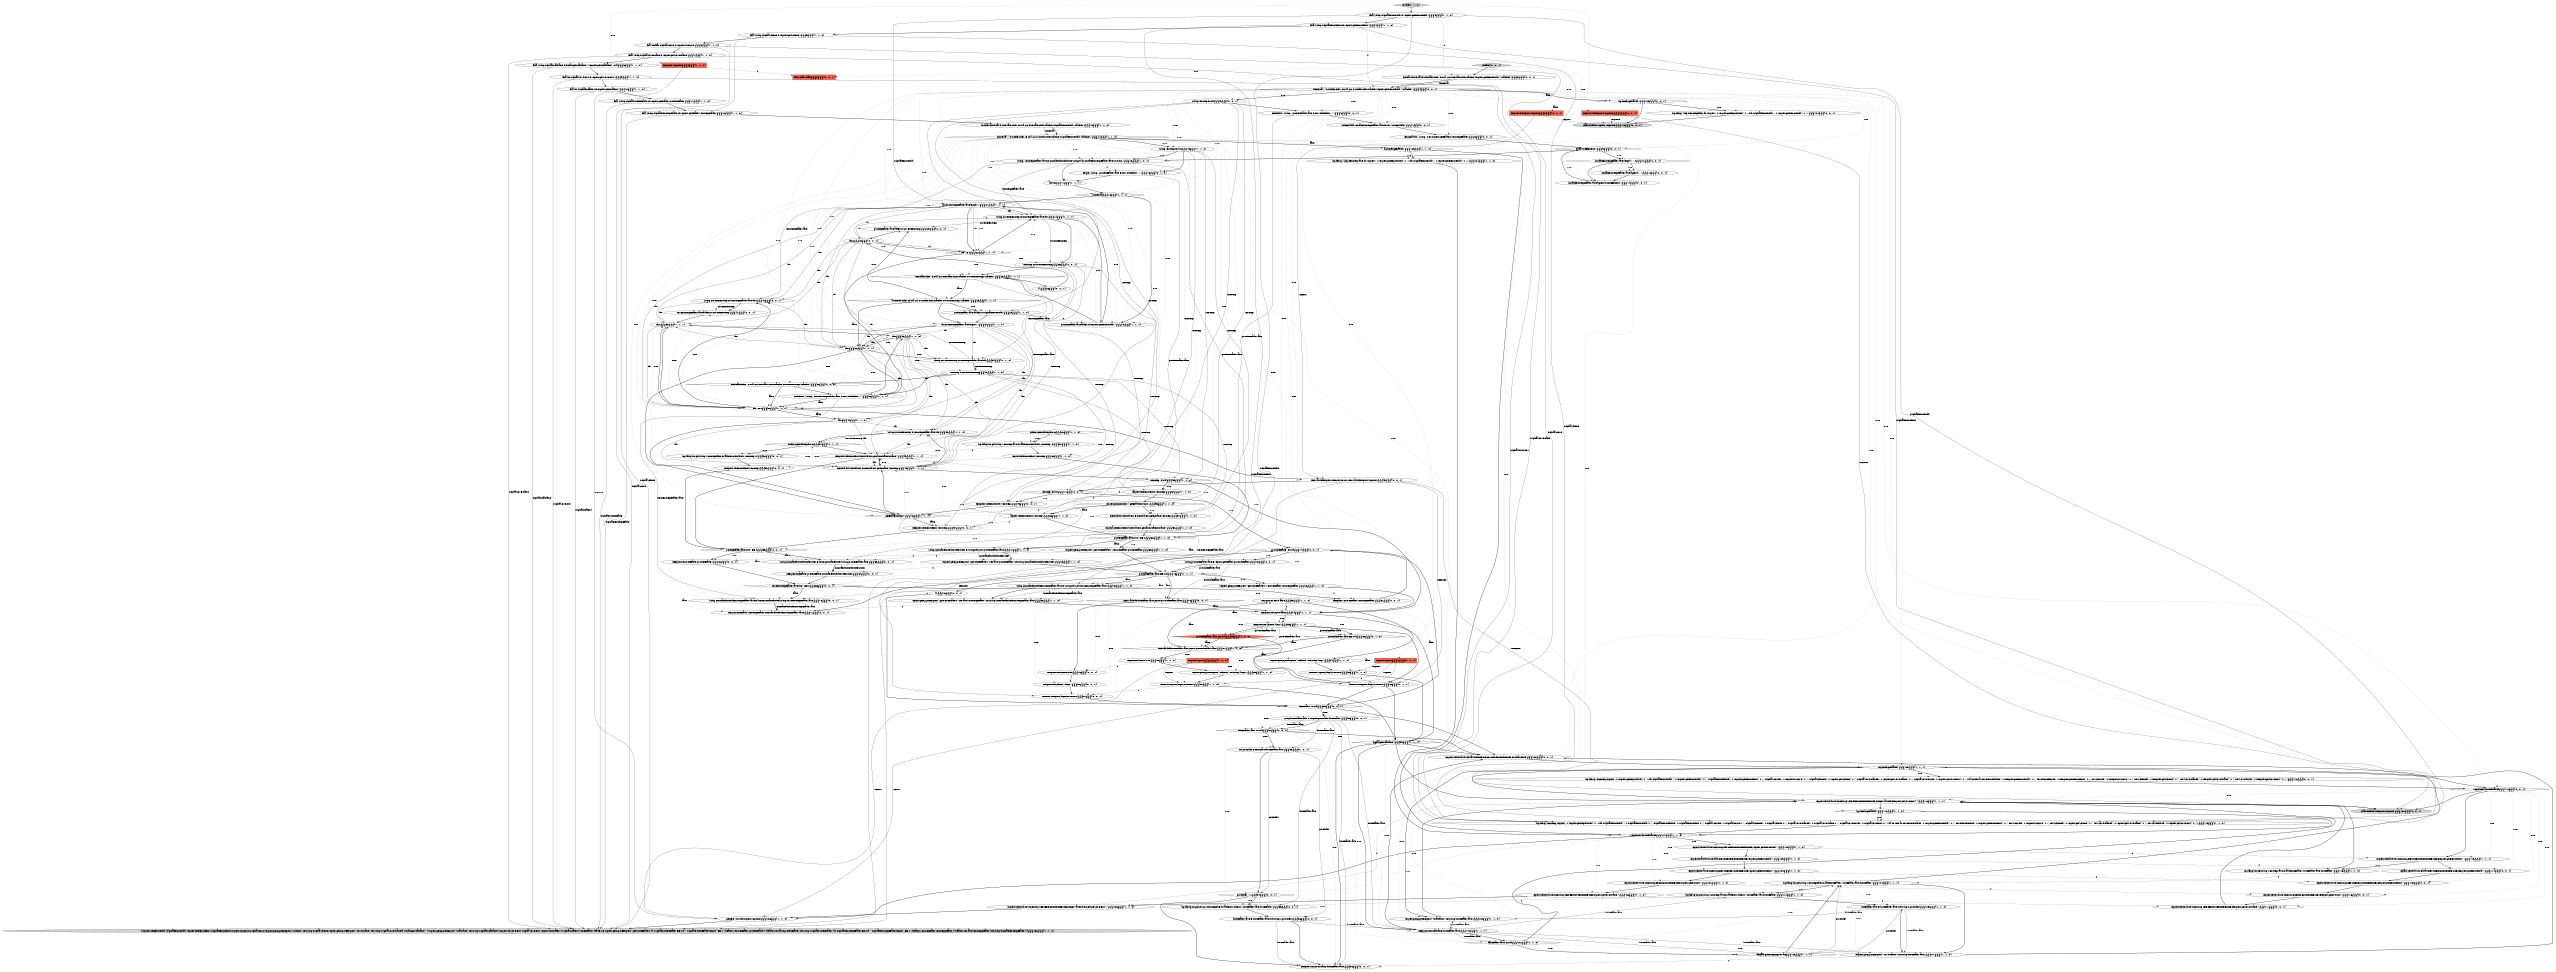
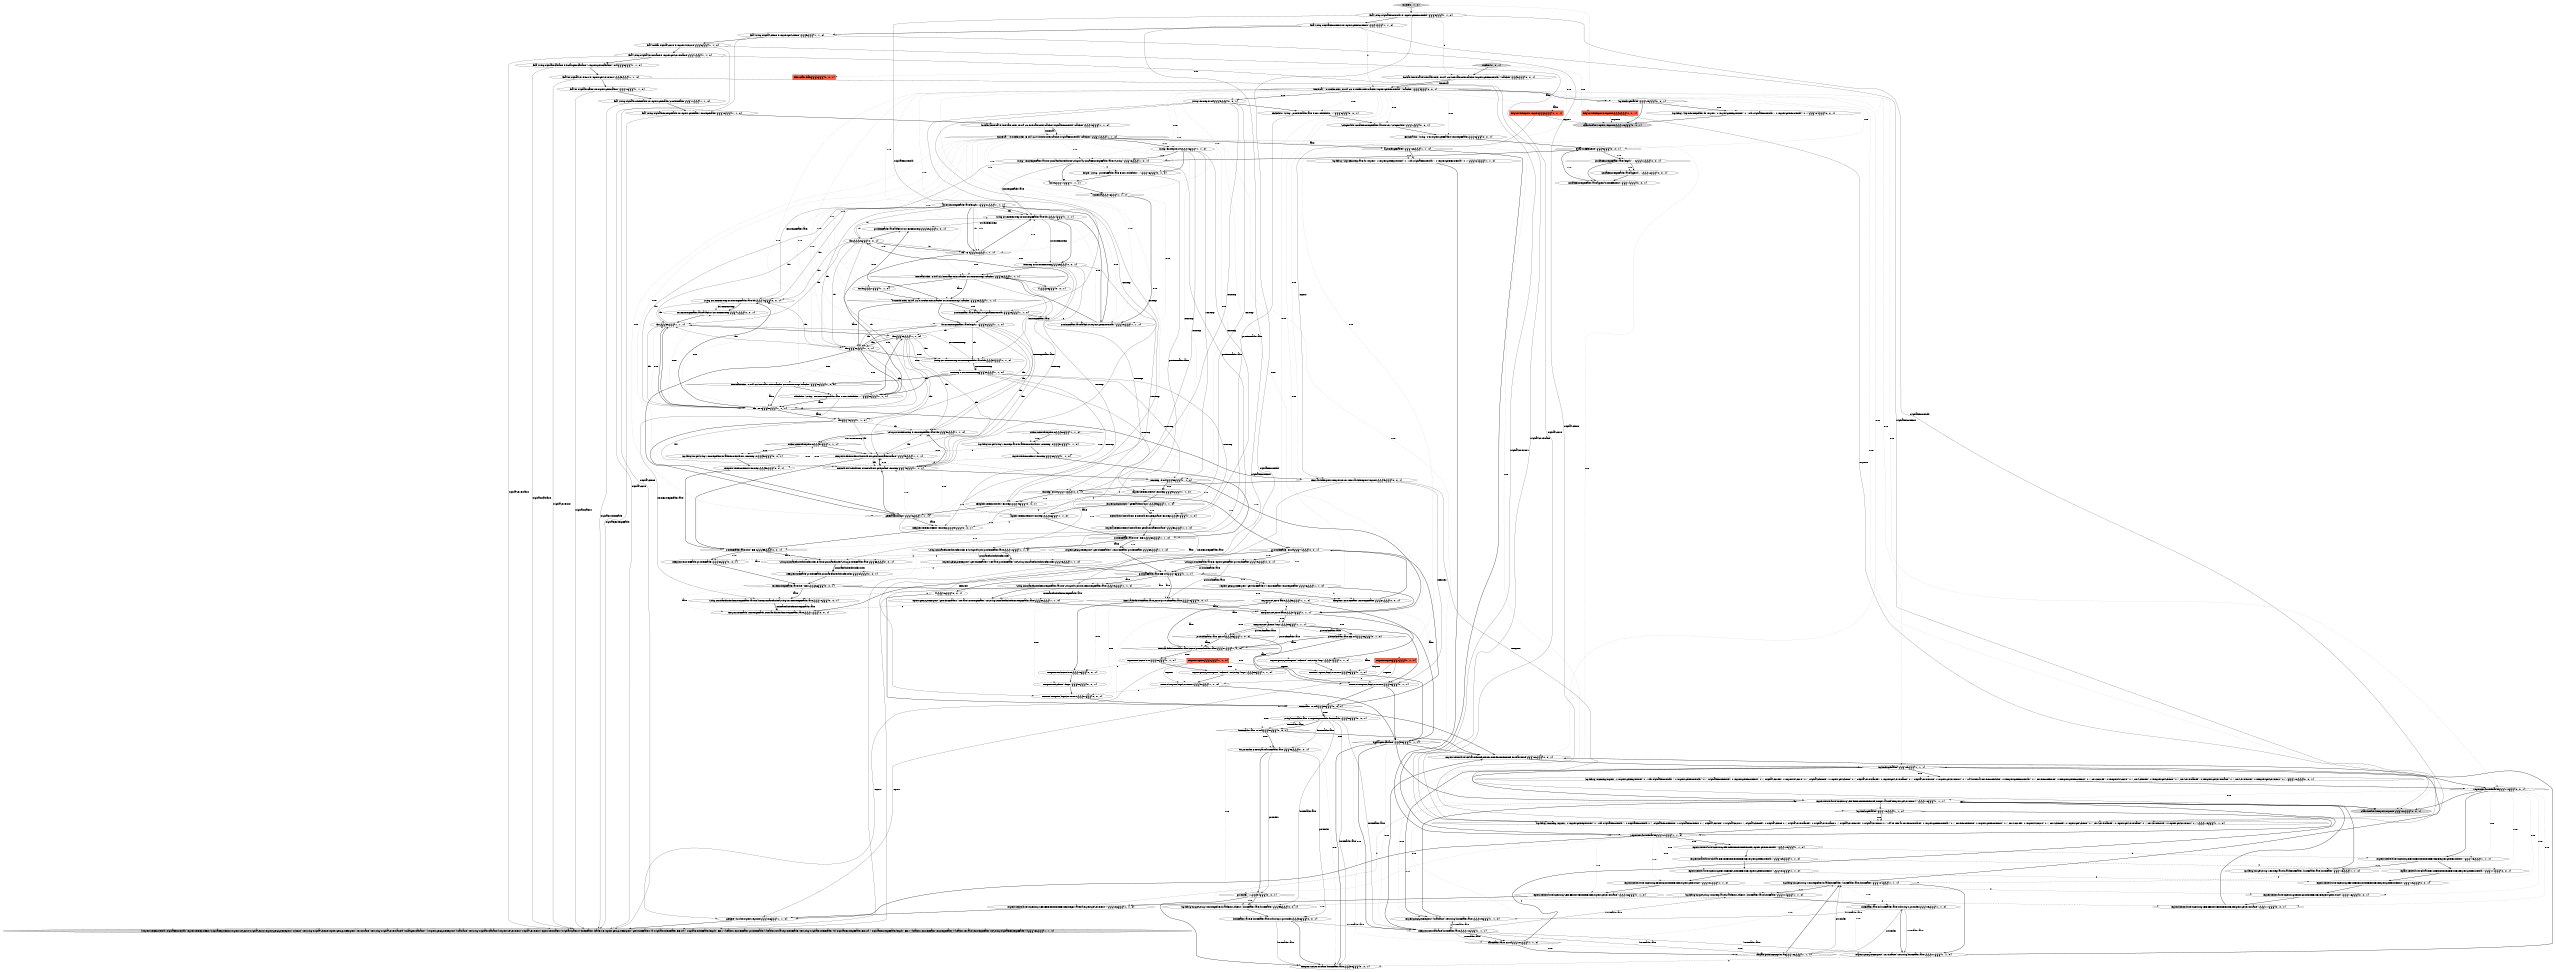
node "Response response@@@2@@@['1', '1', '0']": removed
edge "!isInternal@@@18@@@['1', '1', '1']" -> "idx = remoteIpHeaderValue.length - 1@@@21@@@['1', '1', '1']": removed
node "int idx@@@27@@@['1', '1', '0']": added
node "protocolHeaderValue == null@@@85@@@['1', '0', '0']": fillcolor tomato -> white
edge "Request request@@@2@@@['1', '0', '0']" -> "setPorts(request,httpServerPort)@@@95@@@['1', '1', '0']": added, label "request"
